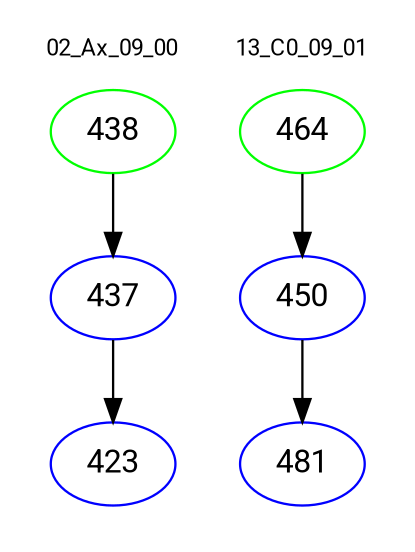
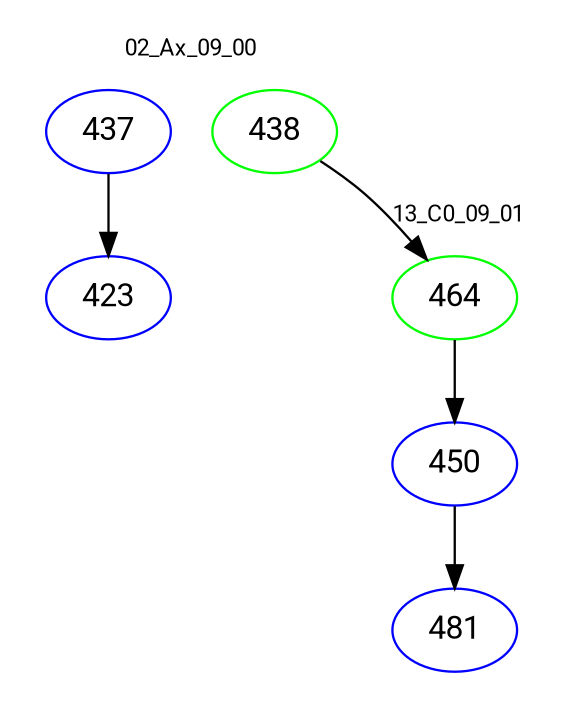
edge "438" -> "437": now "438" -> "464"
